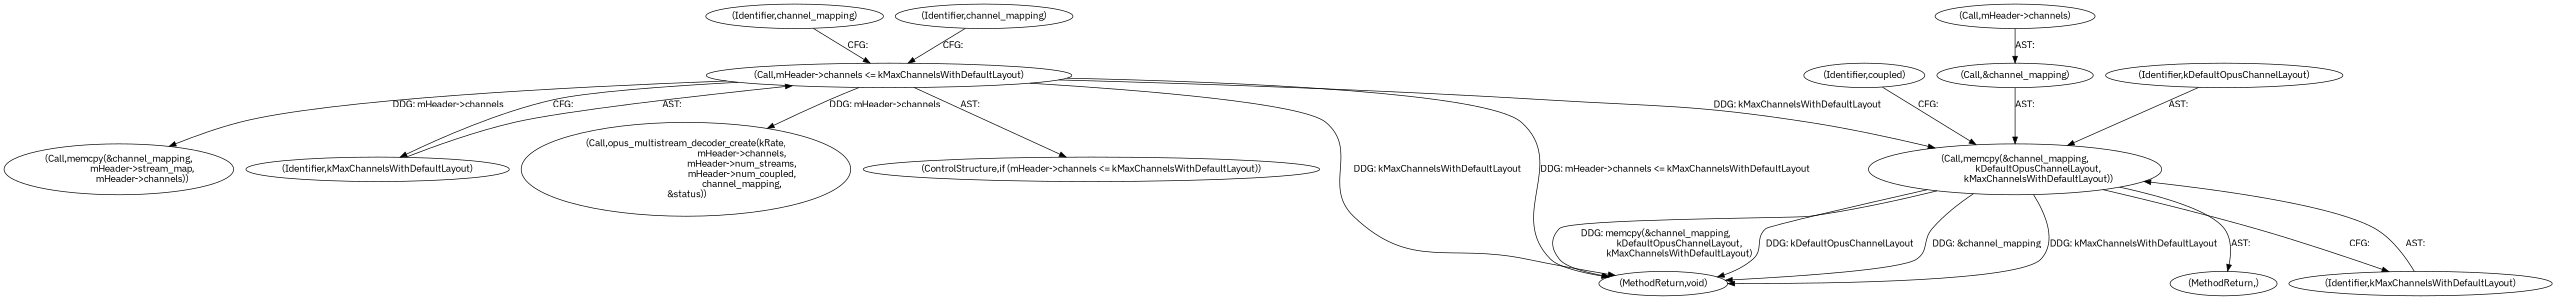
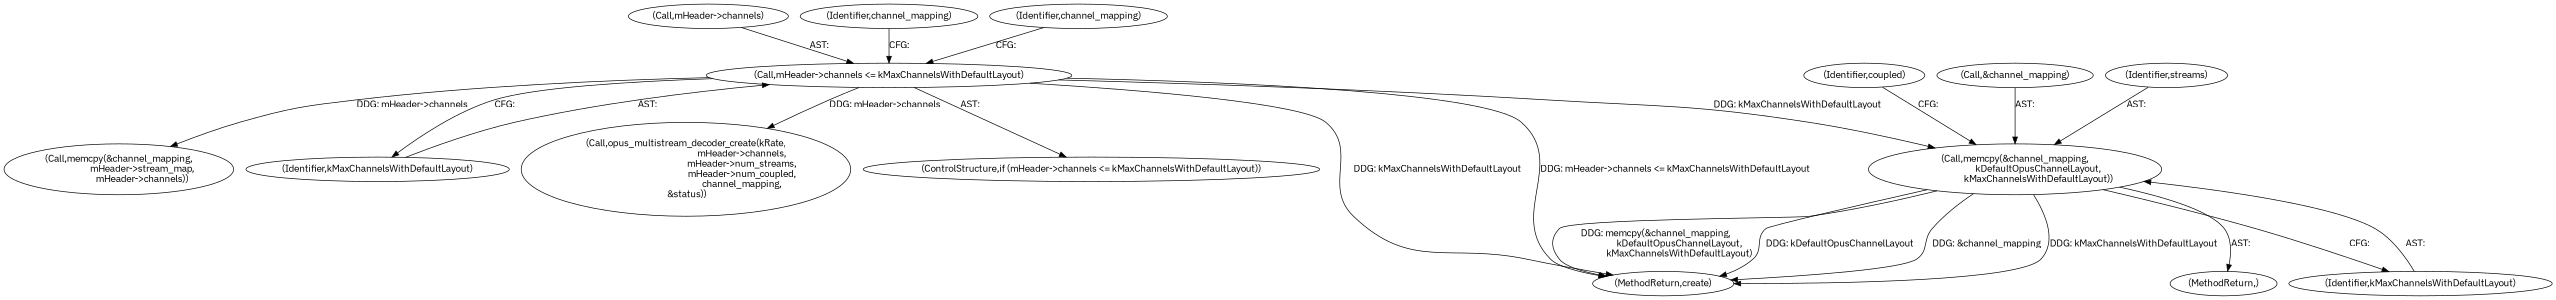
edge "(Call,mHeader->channels)" -> "(Call,&channel_mapping)": now "(Call,mHeader->channels)" -> "(Call,mHeader->channels <= kMaxChannelsWithDefaultLayout)"
node "(Identifier,kDefaultOpusChannelLayout)": label "(Identifier,kDefaultOpusChannelLayout)" -> "(Identifier,streams)"
node "(MethodReturn,void)": label "(MethodReturn,void)" -> "(MethodReturn,create)"
